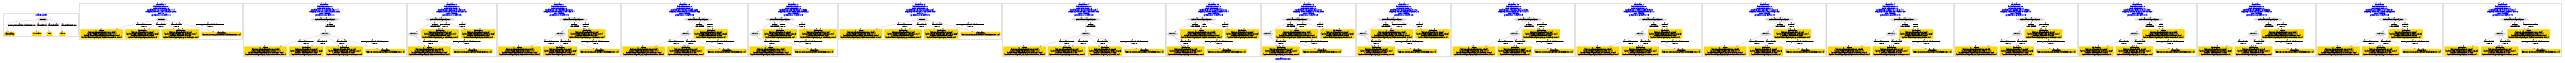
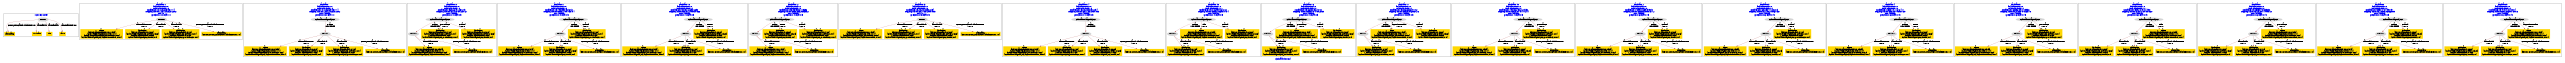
cluster "1-name model": label "1-name model" -> "1-correct model"
